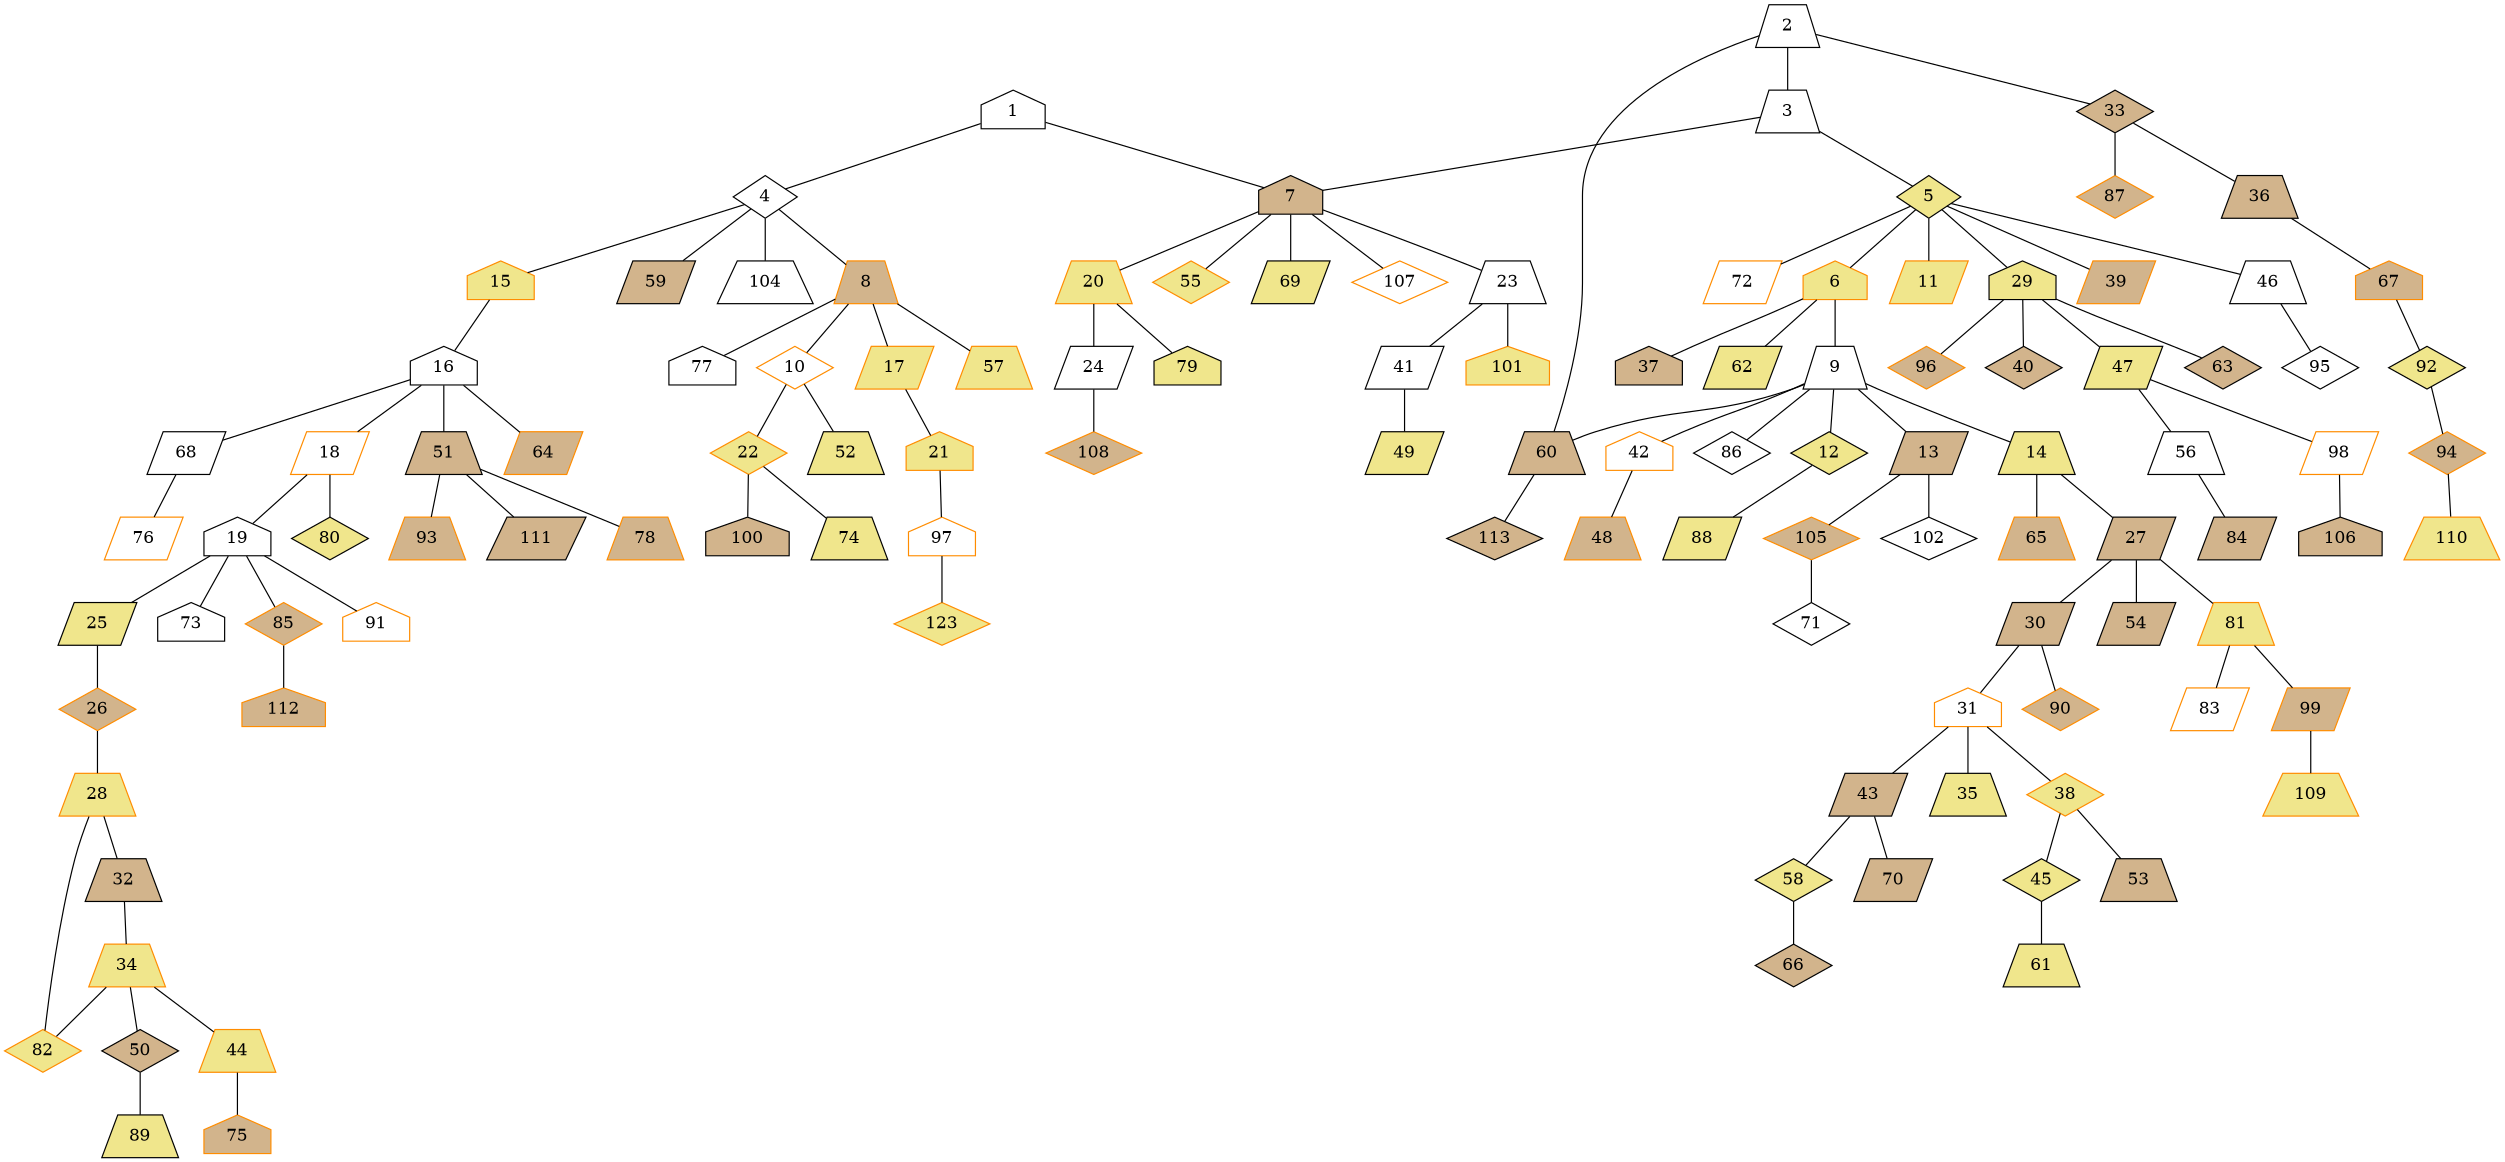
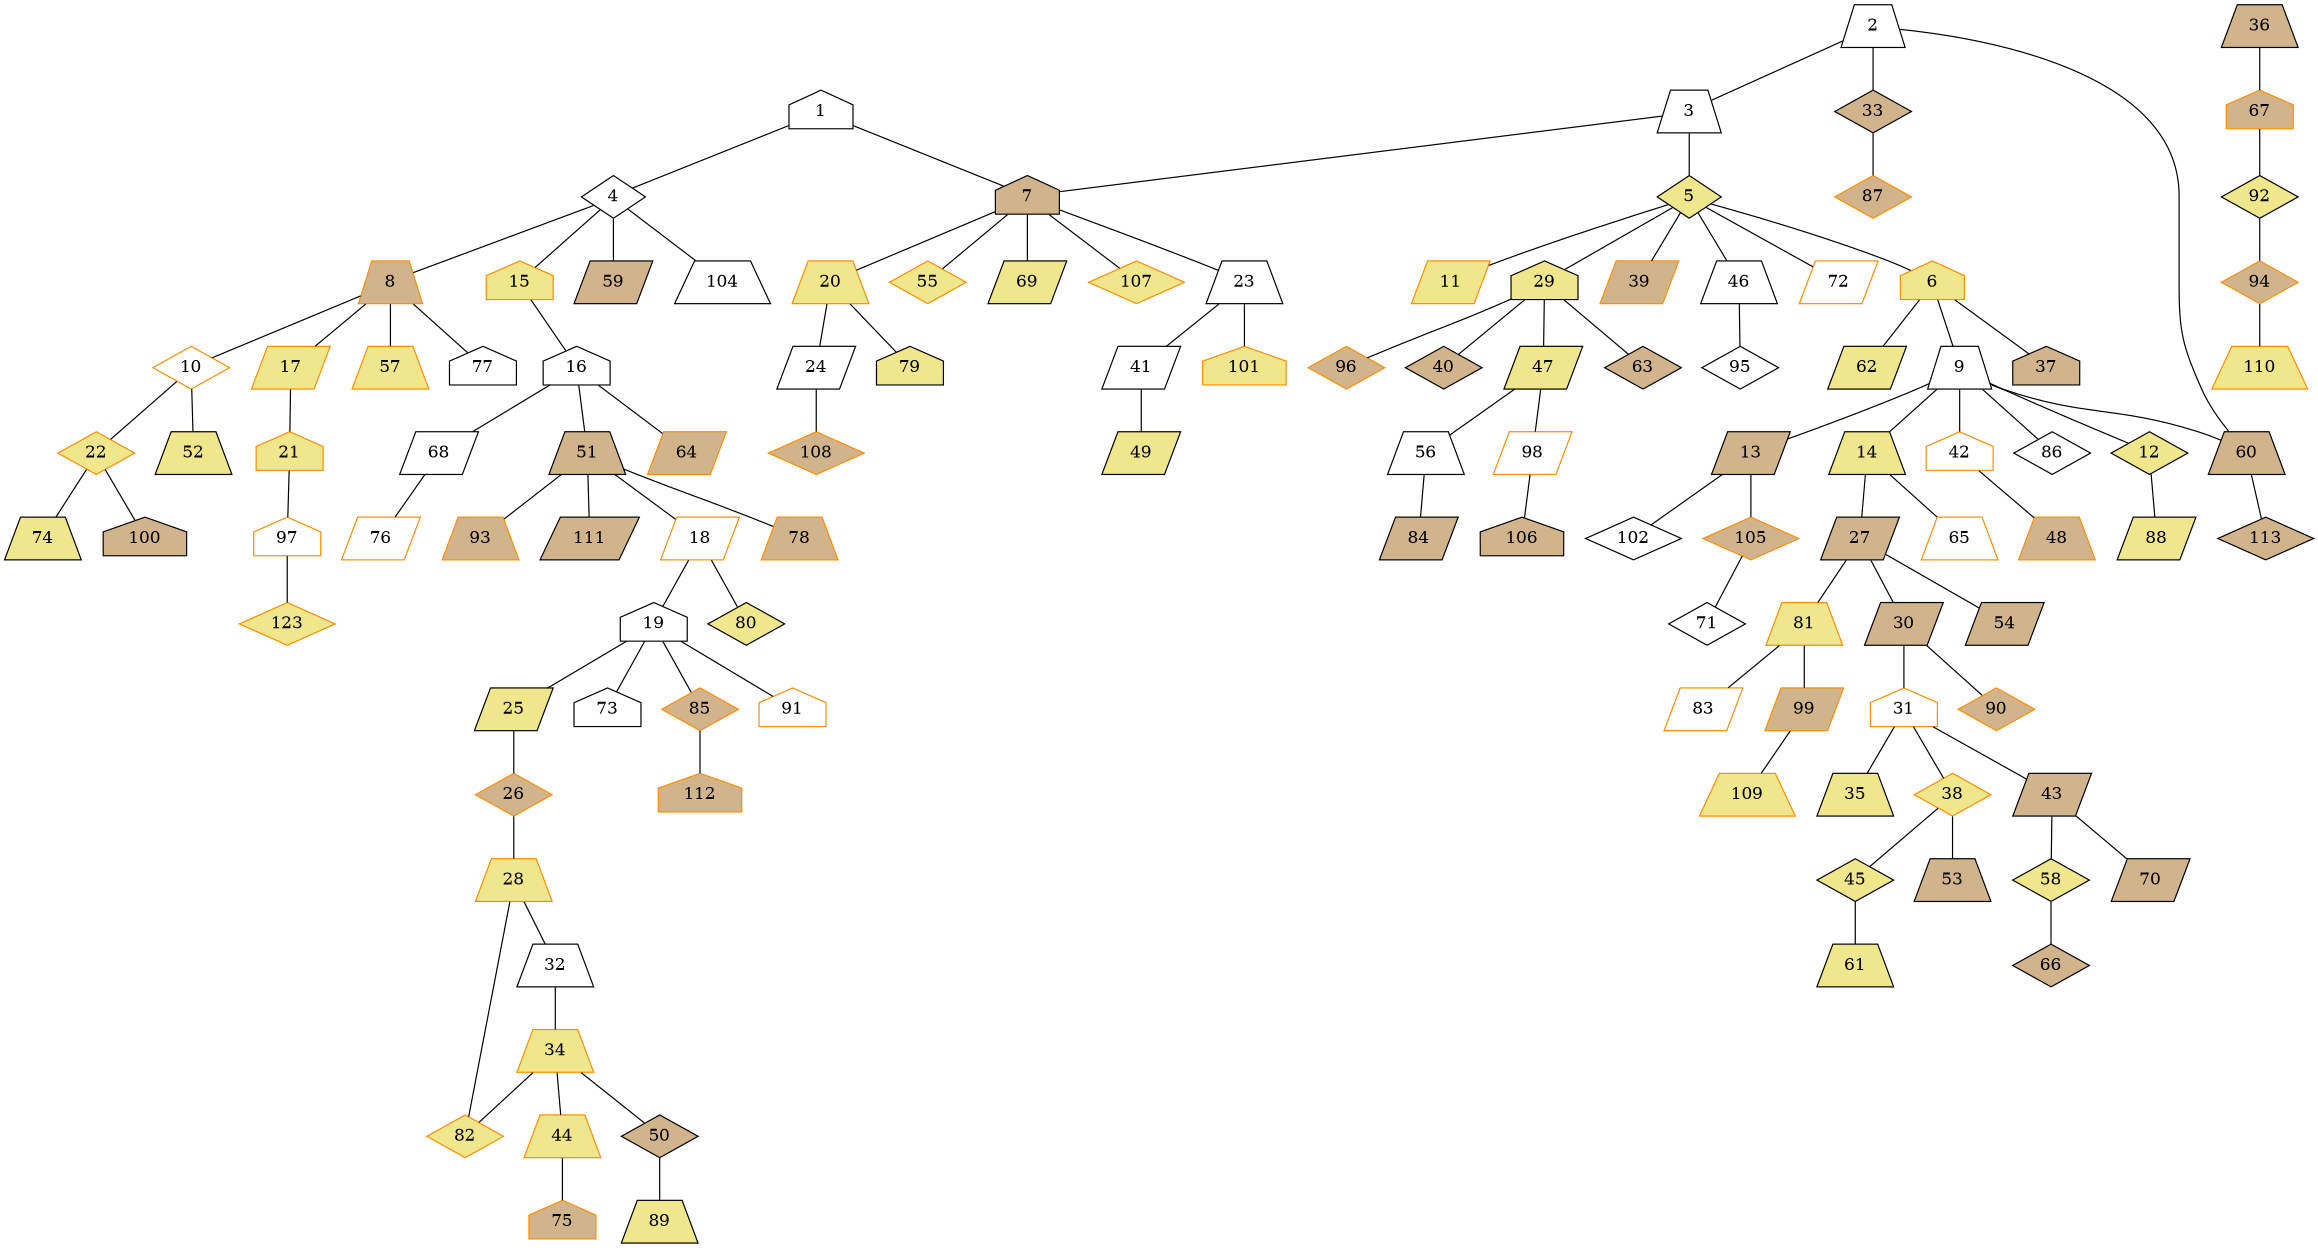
edge "33" -- "36": removed
node "107": fillcolor white -> khaki
edge "16" -- "18": now "51" -- "18"
node "65": fillcolor tan -> white
node "32": fillcolor tan -> white
